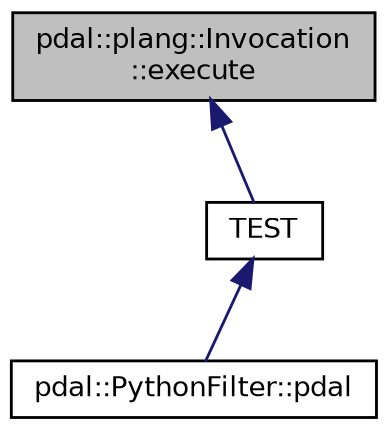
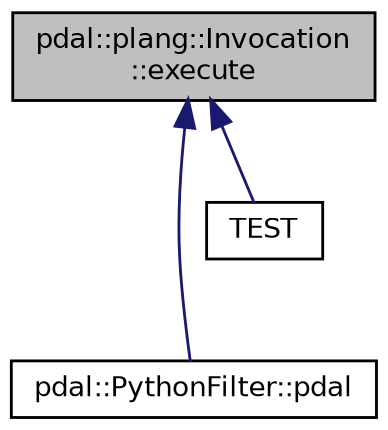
edge "pdal::PythonFilter::pdal" -> "TEST": now "pdal::PythonFilter::pdal" -> "pdal::plang::Invocation ::execute"
